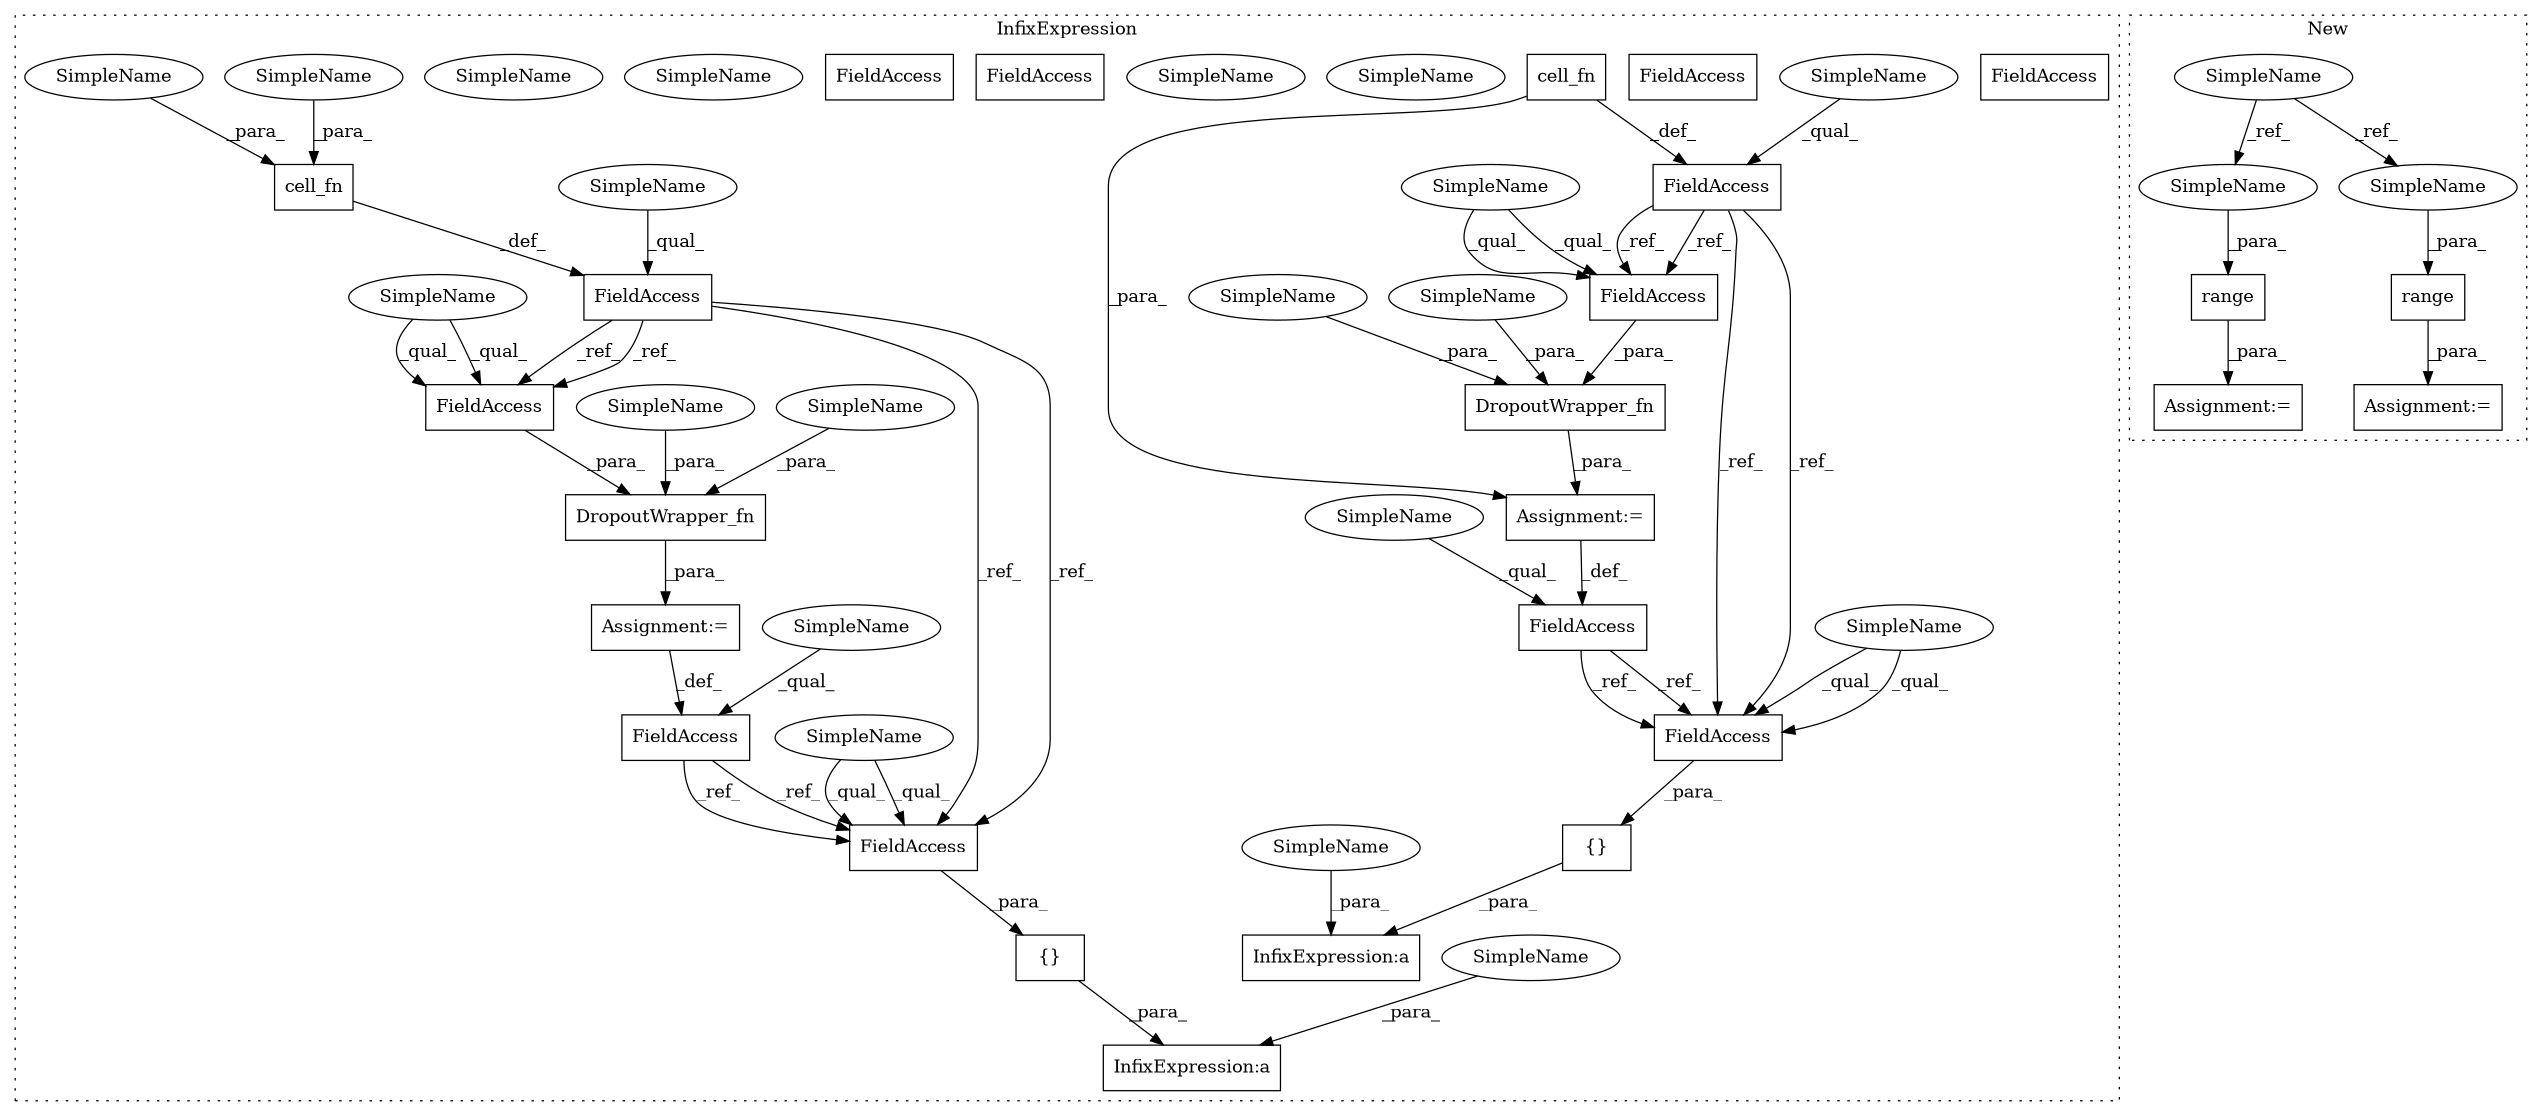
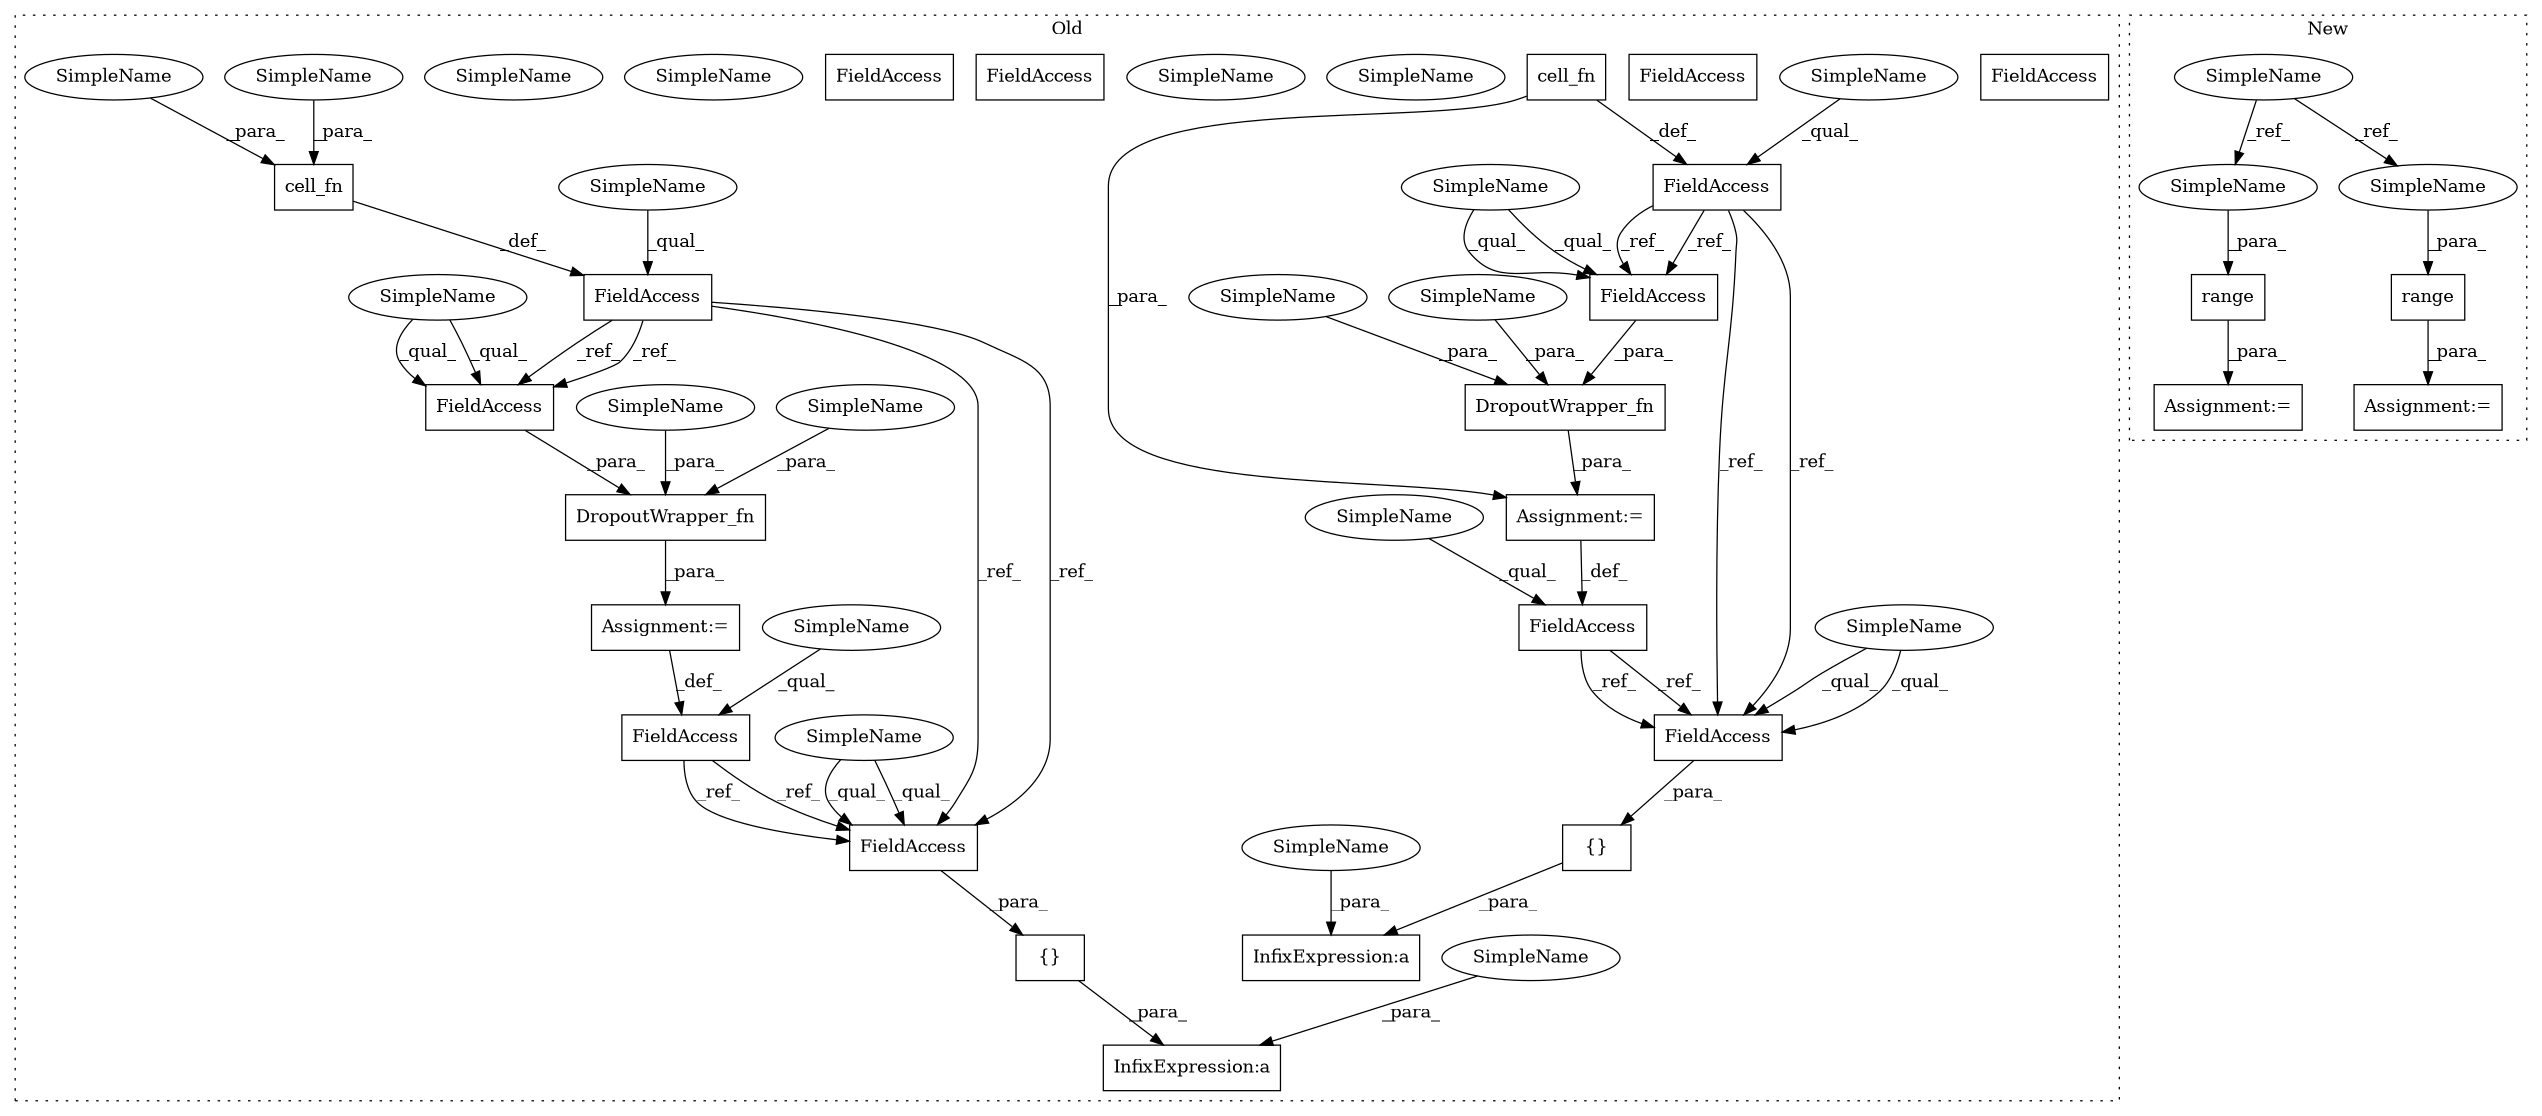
cluster "InfixExpression": label "InfixExpression" -> "Old"
